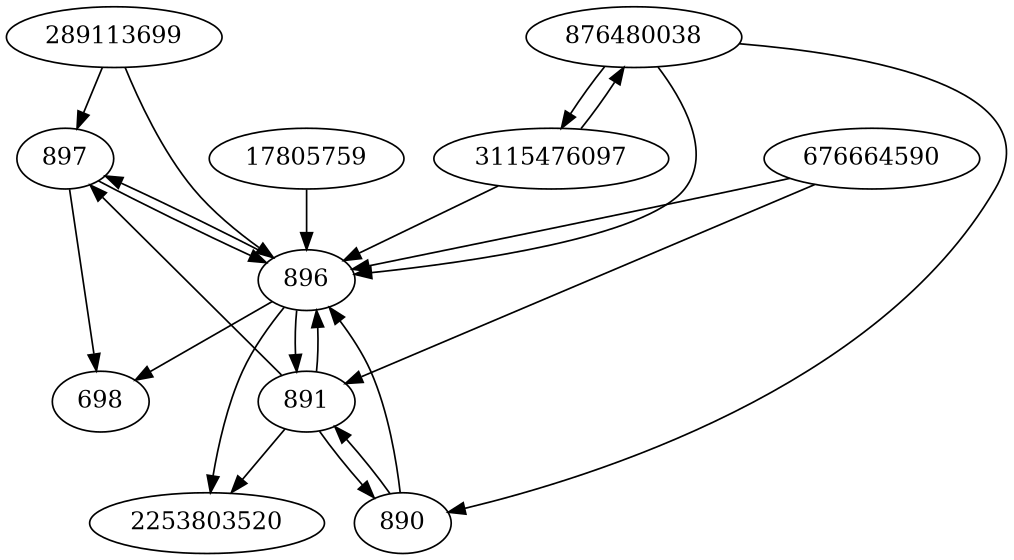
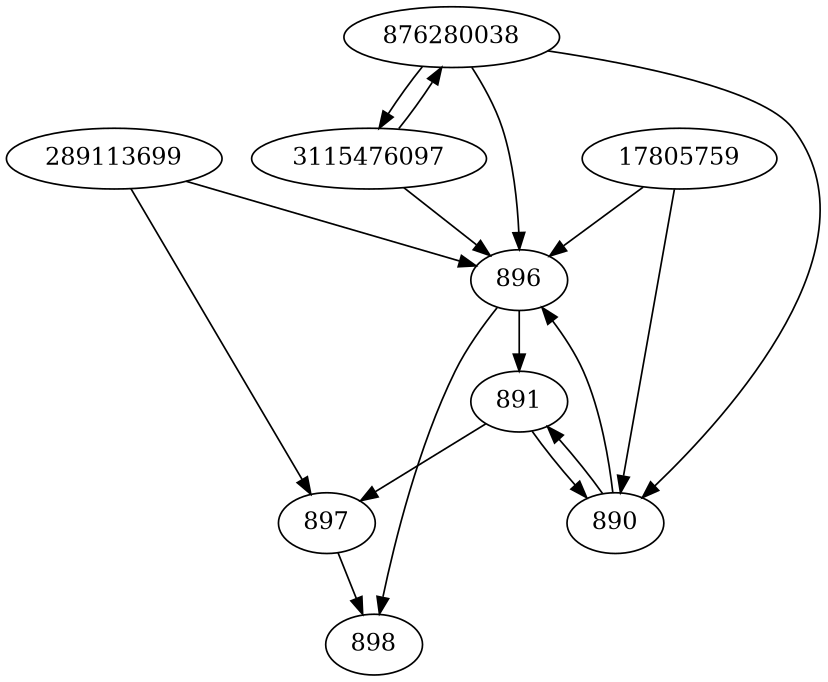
node "876480038": label "876480038" -> "876280038"
node "676664590": removed
edge "897" -> "896": removed
edge "896" -> "897": removed
edge "17805759" -> "890": added
edge "891" -> "896": removed
node "698": label "698" -> "898"
node "2253803520": removed
